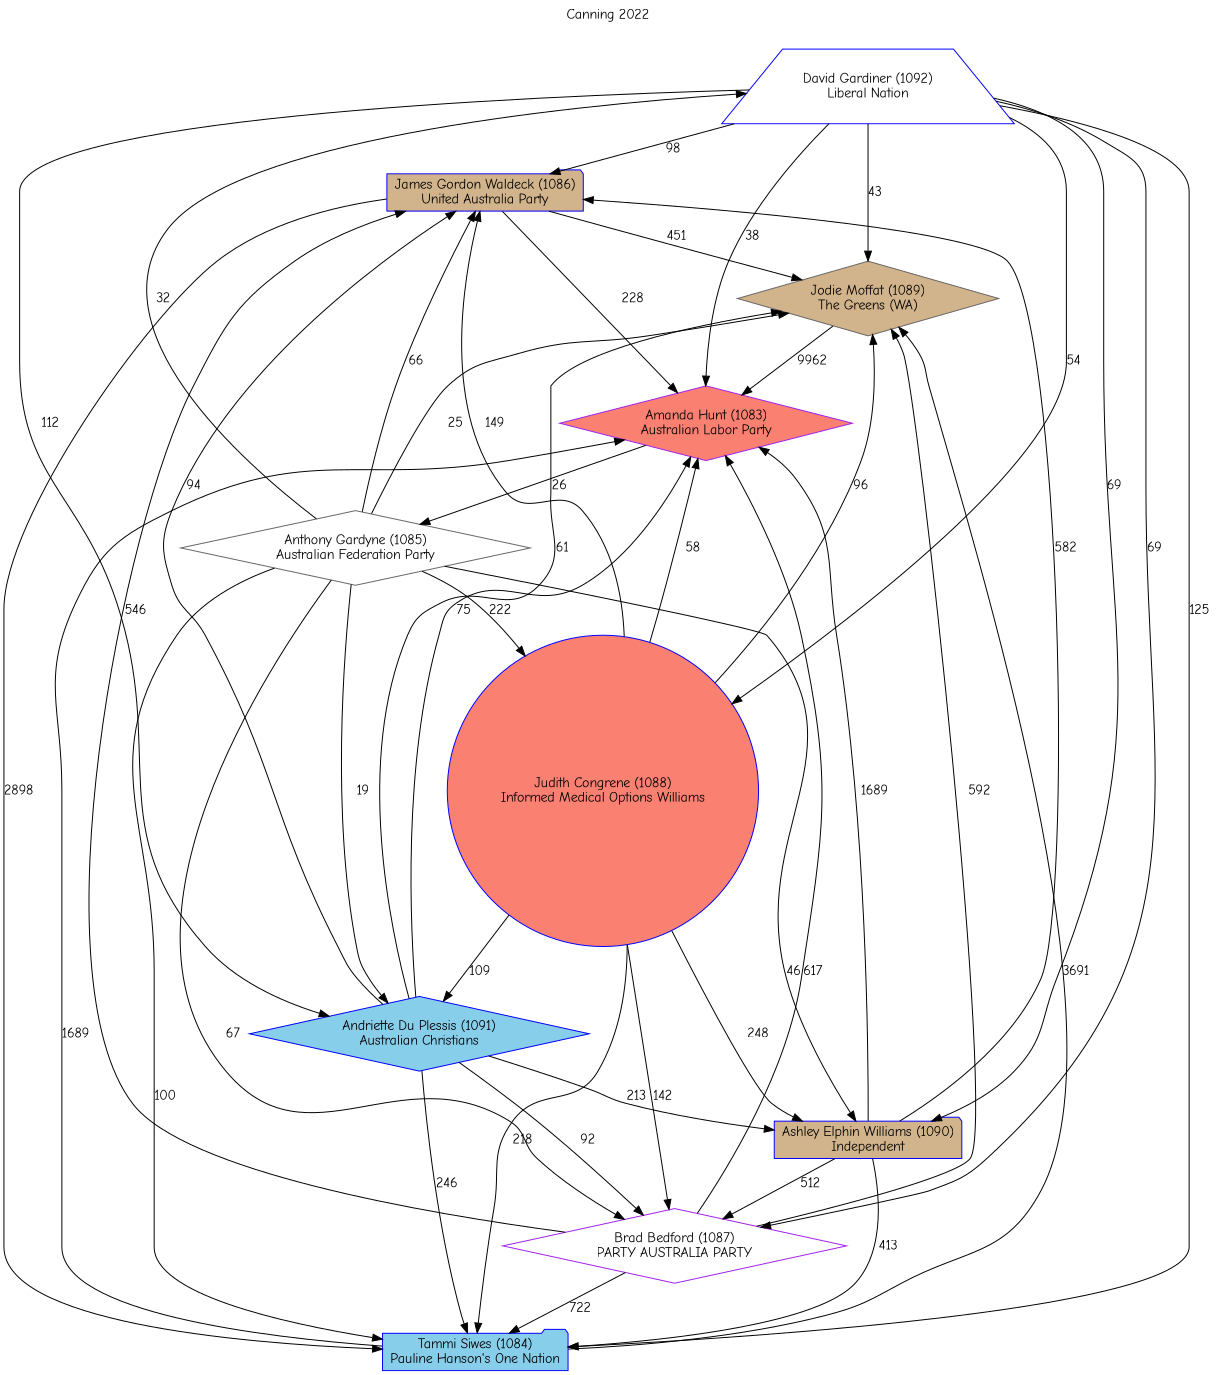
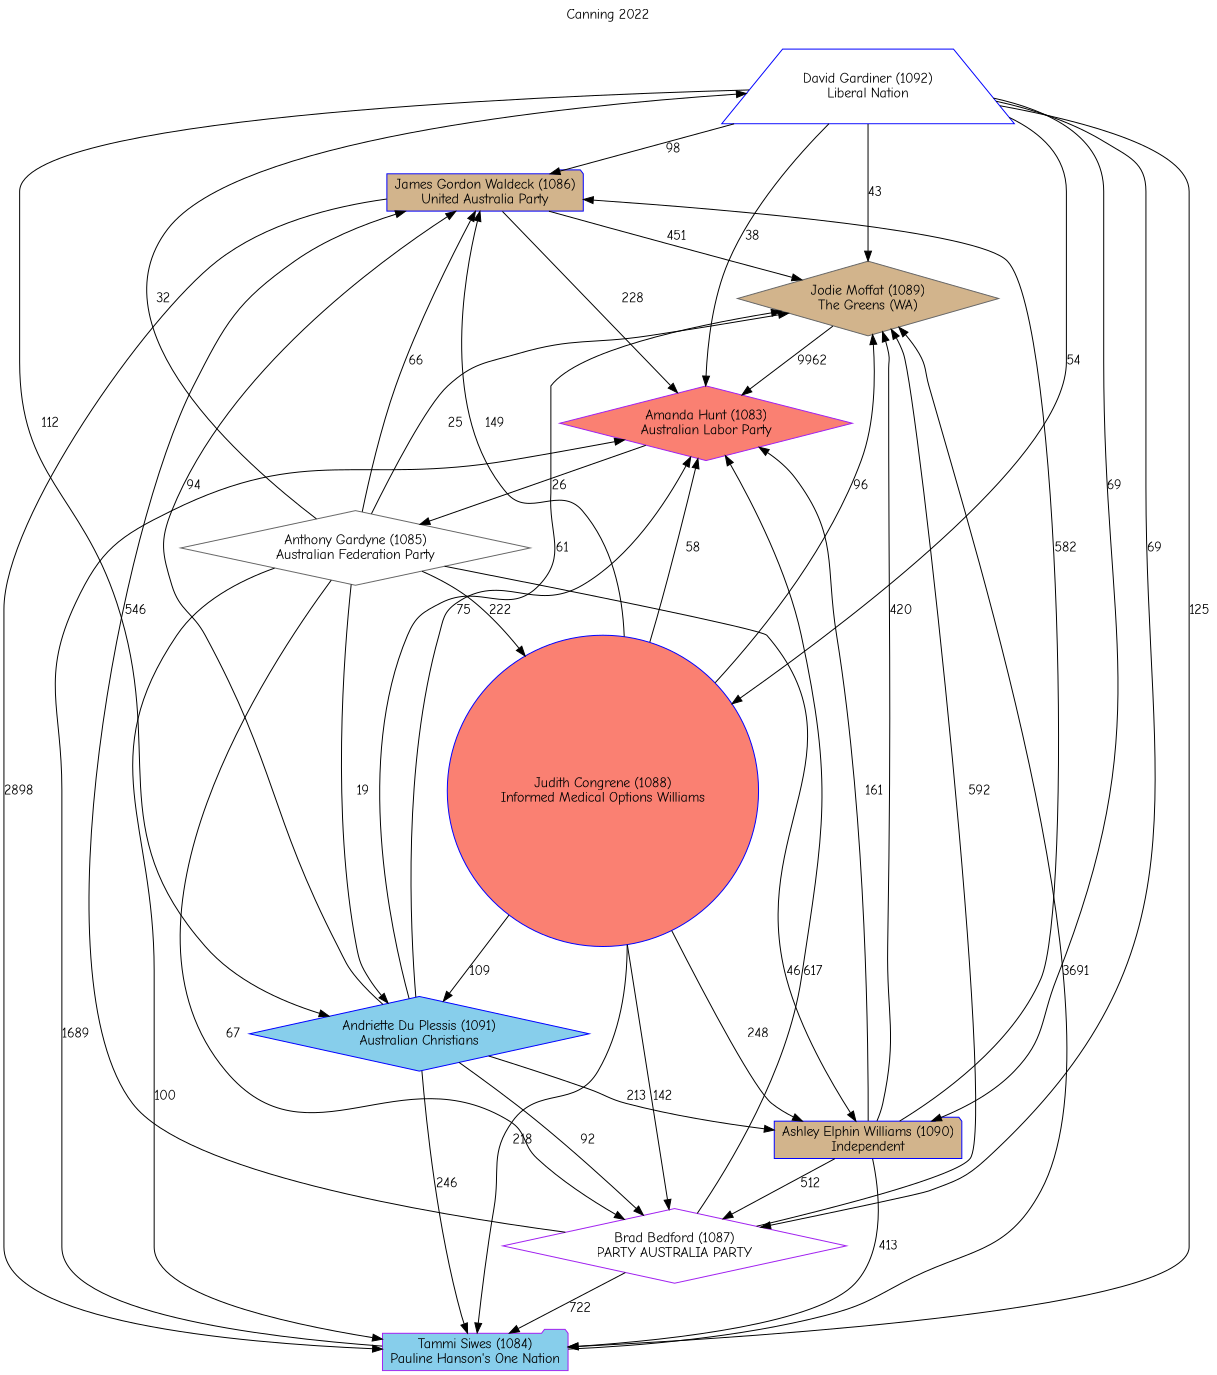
edge "Ashley Elphin Williams (1090) Independent" -> "Jodie Moffat (1089) The Greens (WA)": added, label "420"
edge "Ashley Elphin Williams (1090) Independent" -> "Amanda Hunt (1083) Australian Labor Party": label "1689" -> "161"
node "Tammi Siwes (1084) Pauline Hanson's One Nation": color blue -> purple
